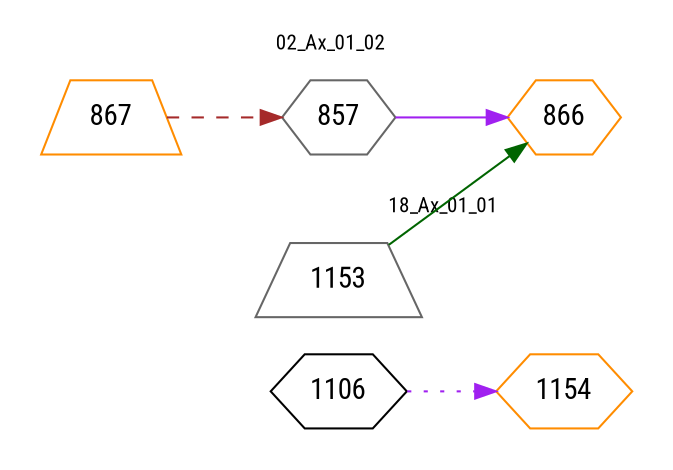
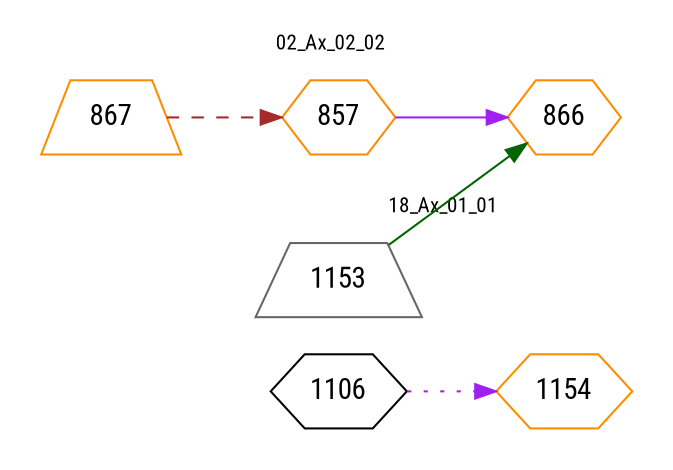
cluster "02_Ax_01_02": label "02_Ax_01_02" -> "02_Ax_02_02"
node "857": color gray40 -> darkorange
